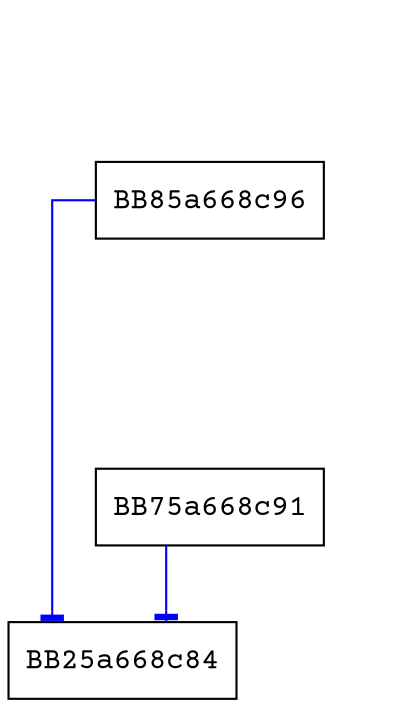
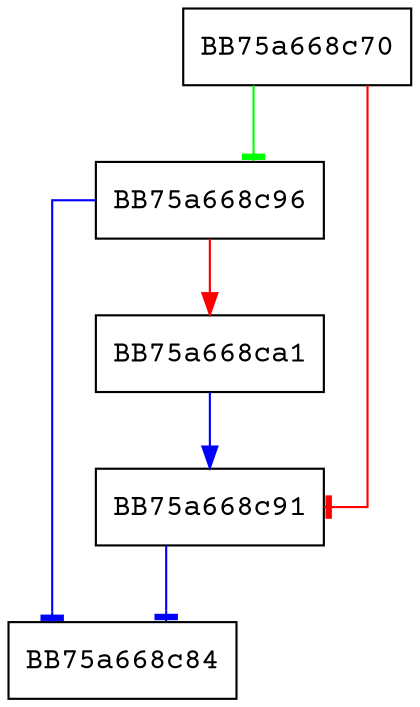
node "BB75a668c70": added
node "BB85a668c96": label "BB85a668c96" -> "BB75a668c96"
node "BB75a668ca1": added
node "BB25a668c84": label "BB25a668c84" -> "BB75a668c84"
